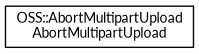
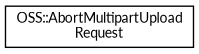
node "OSS::AbortMultipartUpload AbortMultipartUpload": label "OSS::AbortMultipartUpload AbortMultipartUpload" -> "OSS::AbortMultipartUpload Request"
